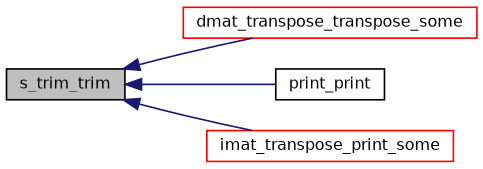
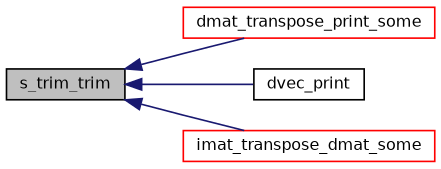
node "dmat_transpose_transpose_some": label "dmat_transpose_transpose_some" -> "dmat_transpose_print_some"
node "print_print": label "print_print" -> "dvec_print"
node "imat_transpose_print_some": label "imat_transpose_print_some" -> "imat_transpose_dmat_some"
